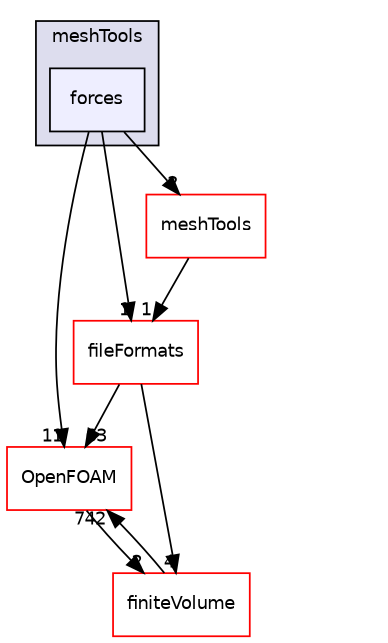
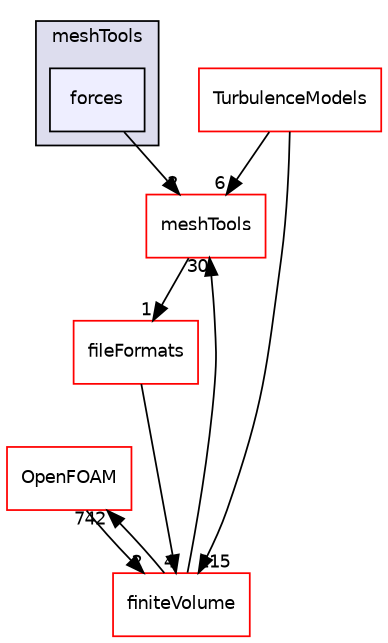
node "TurbulenceModels": added
edge "forces" -> "fileFormats": removed
edge "forces" -> "OpenFOAM": removed
edge "fileFormats" -> "OpenFOAM": removed
edge "finiteVolume" -> "meshTools": added
